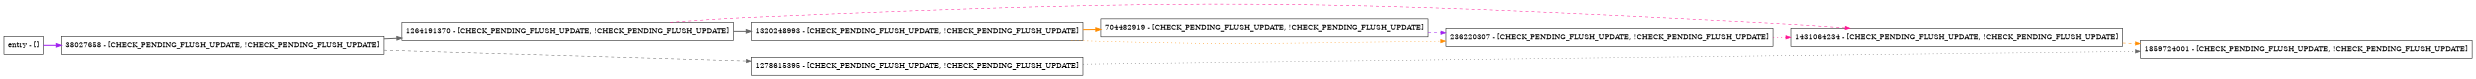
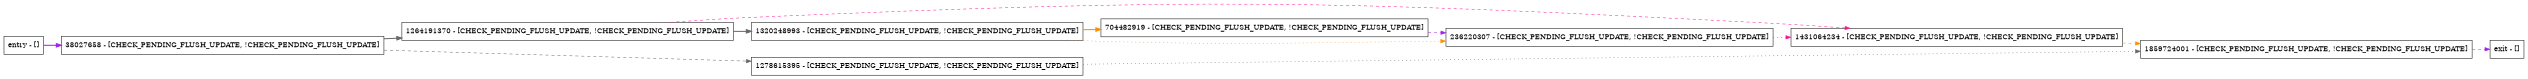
node "exit - []": added
